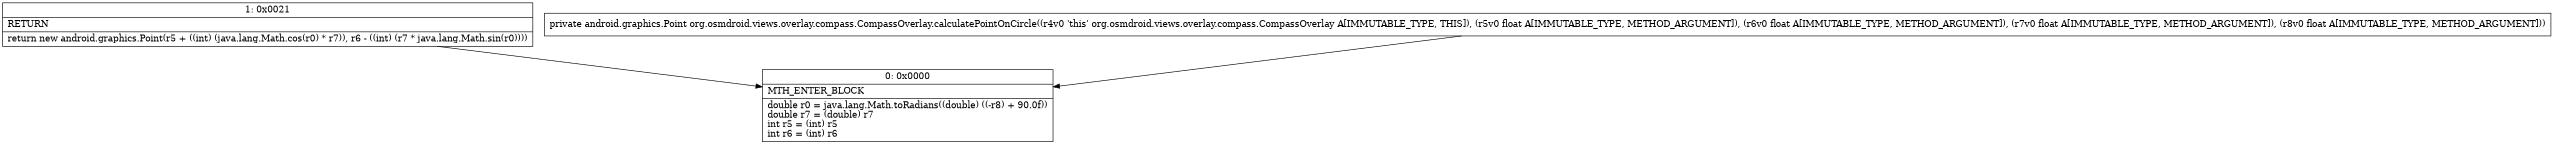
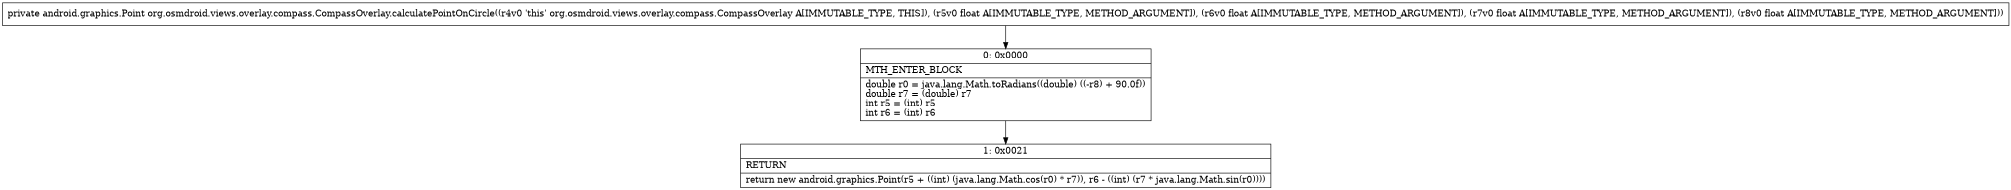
edge "1: 0x0021" -> "0: 0x0000": reversed
